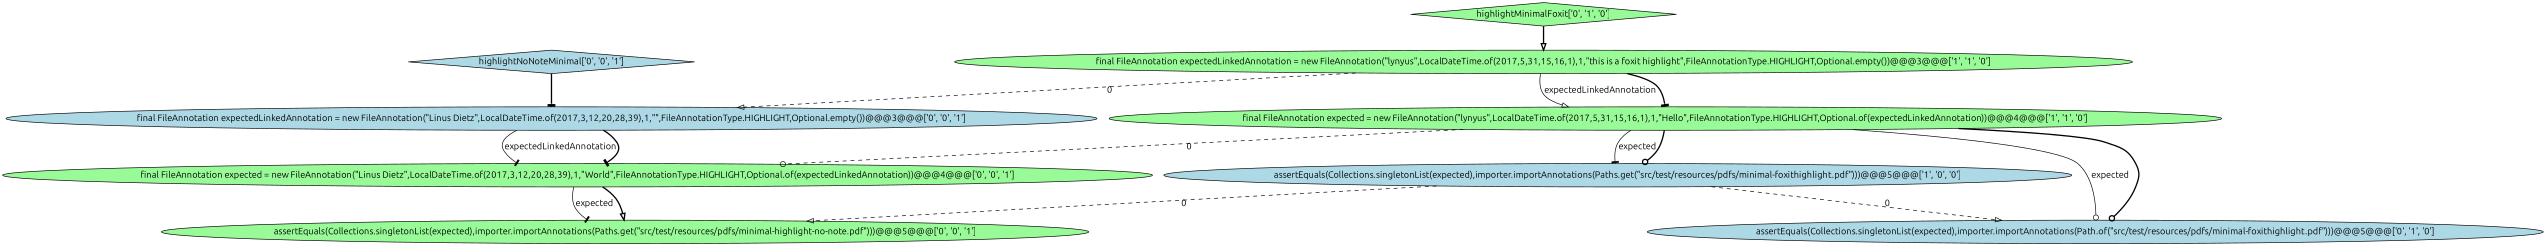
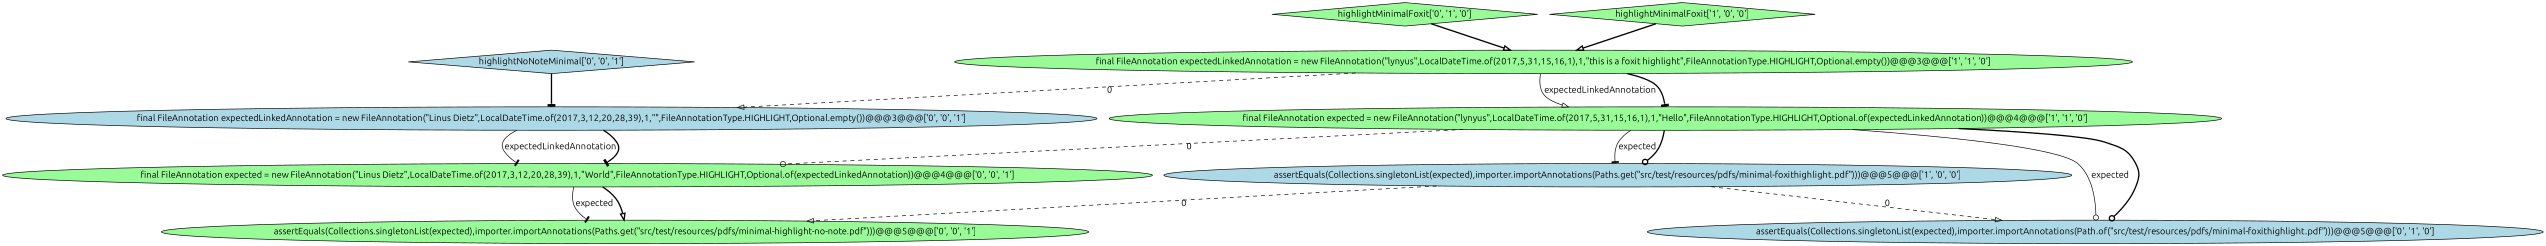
node "highlightMinimalFoxit['1', '0', '0']": added
